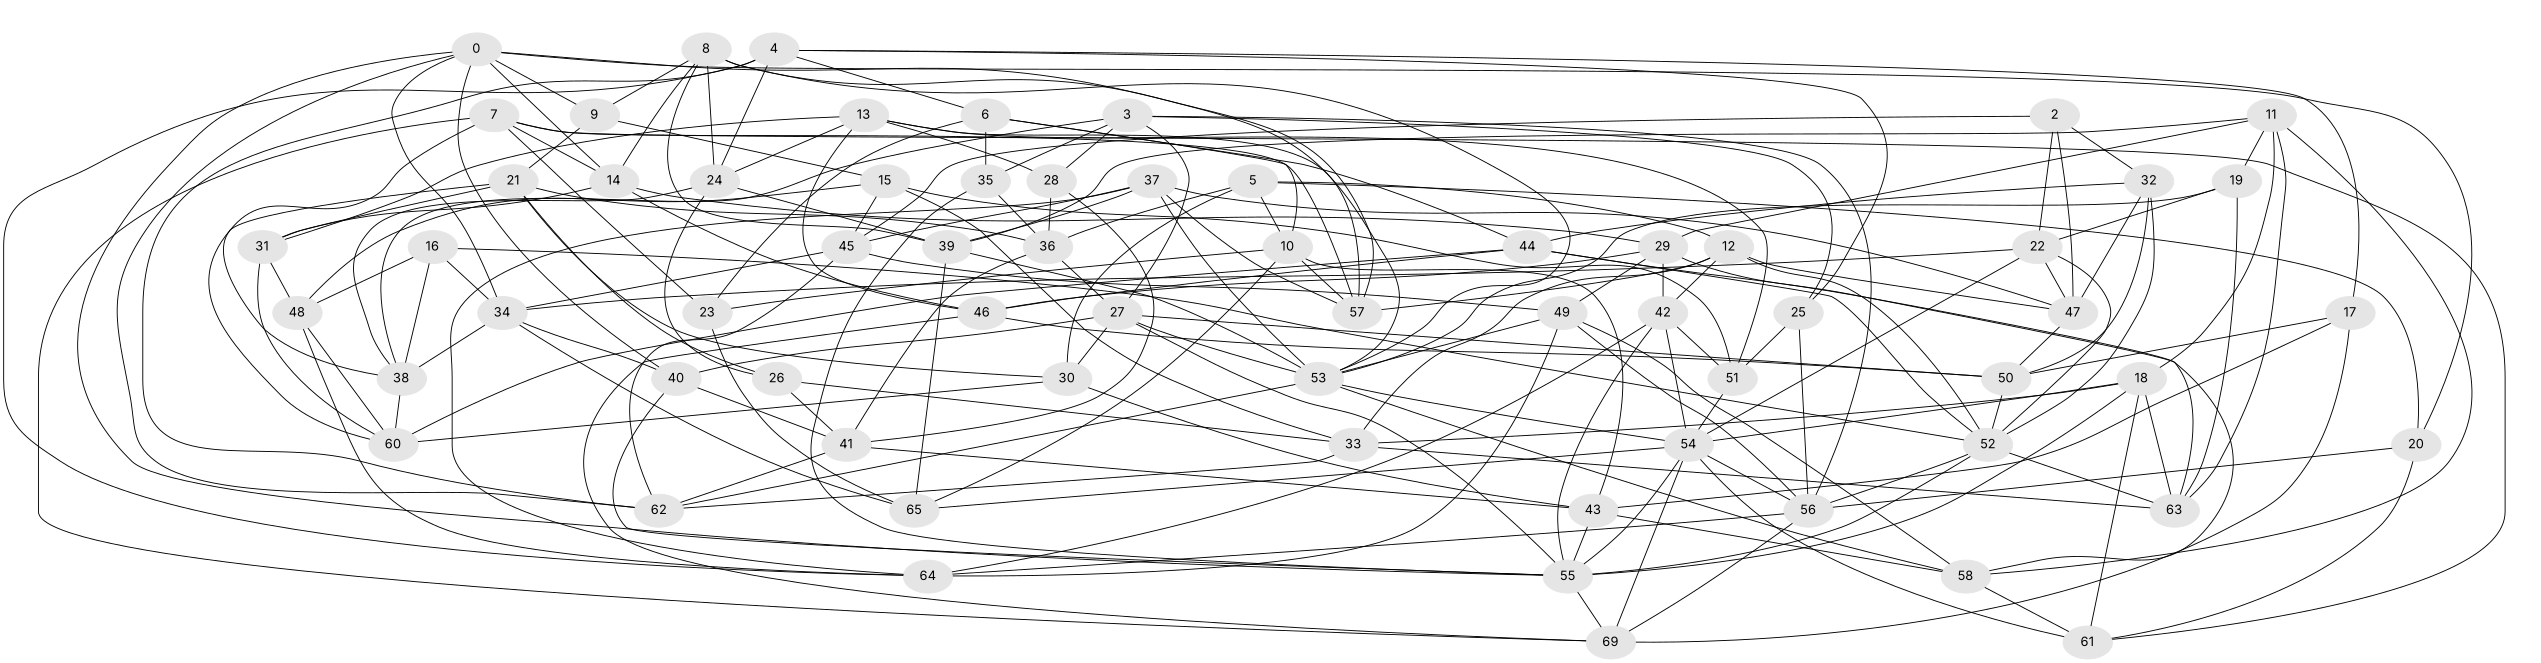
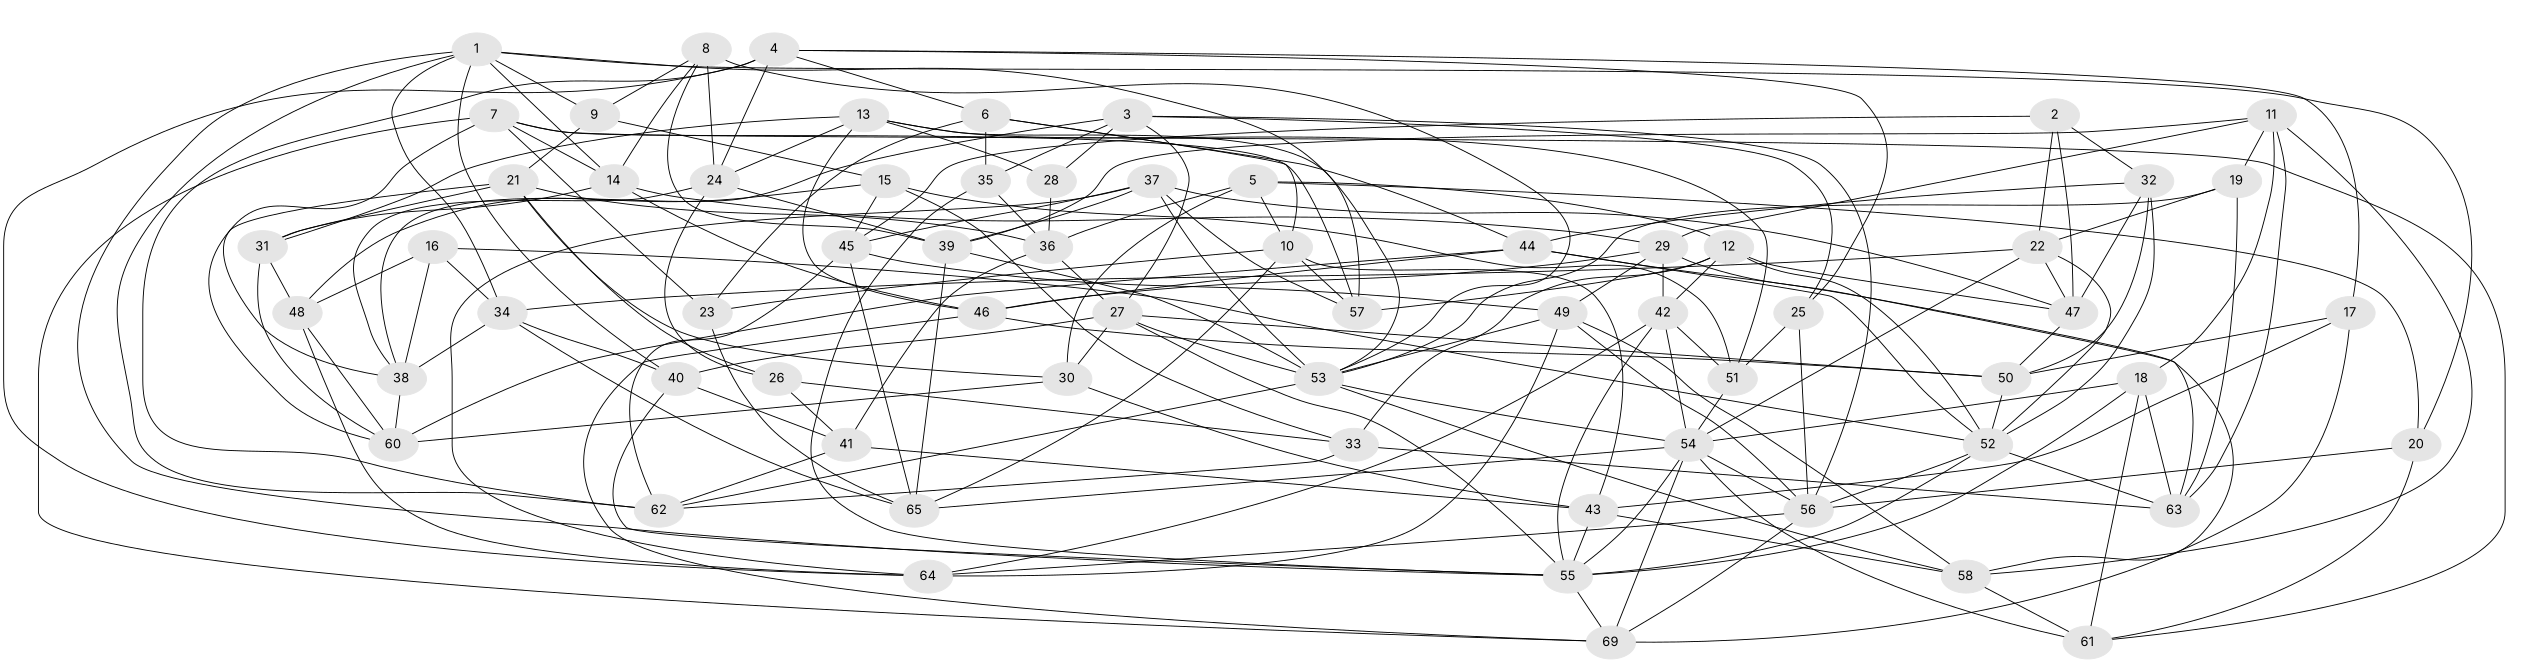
node "0": label "0" -> "1"
edge "8" -- "57": removed
edge "45" -- "34": now "45" -- "65"
edge "28" -- "41": removed
edge "18" -- "33": removed
